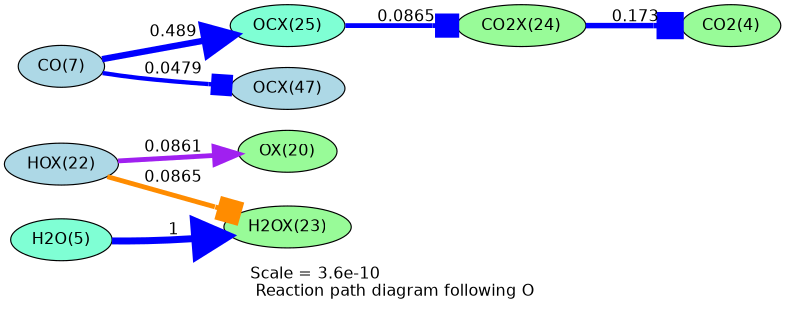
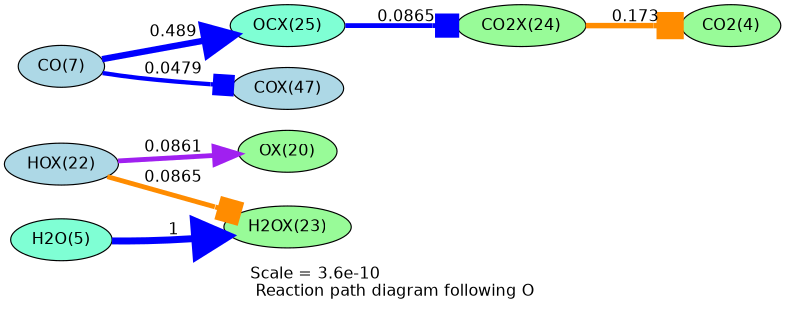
edge "CO2X(24)" -> "CO2(4)": color blue -> darkorange
node "OCX(47)": label "OCX(47)" -> "COX(47)"
